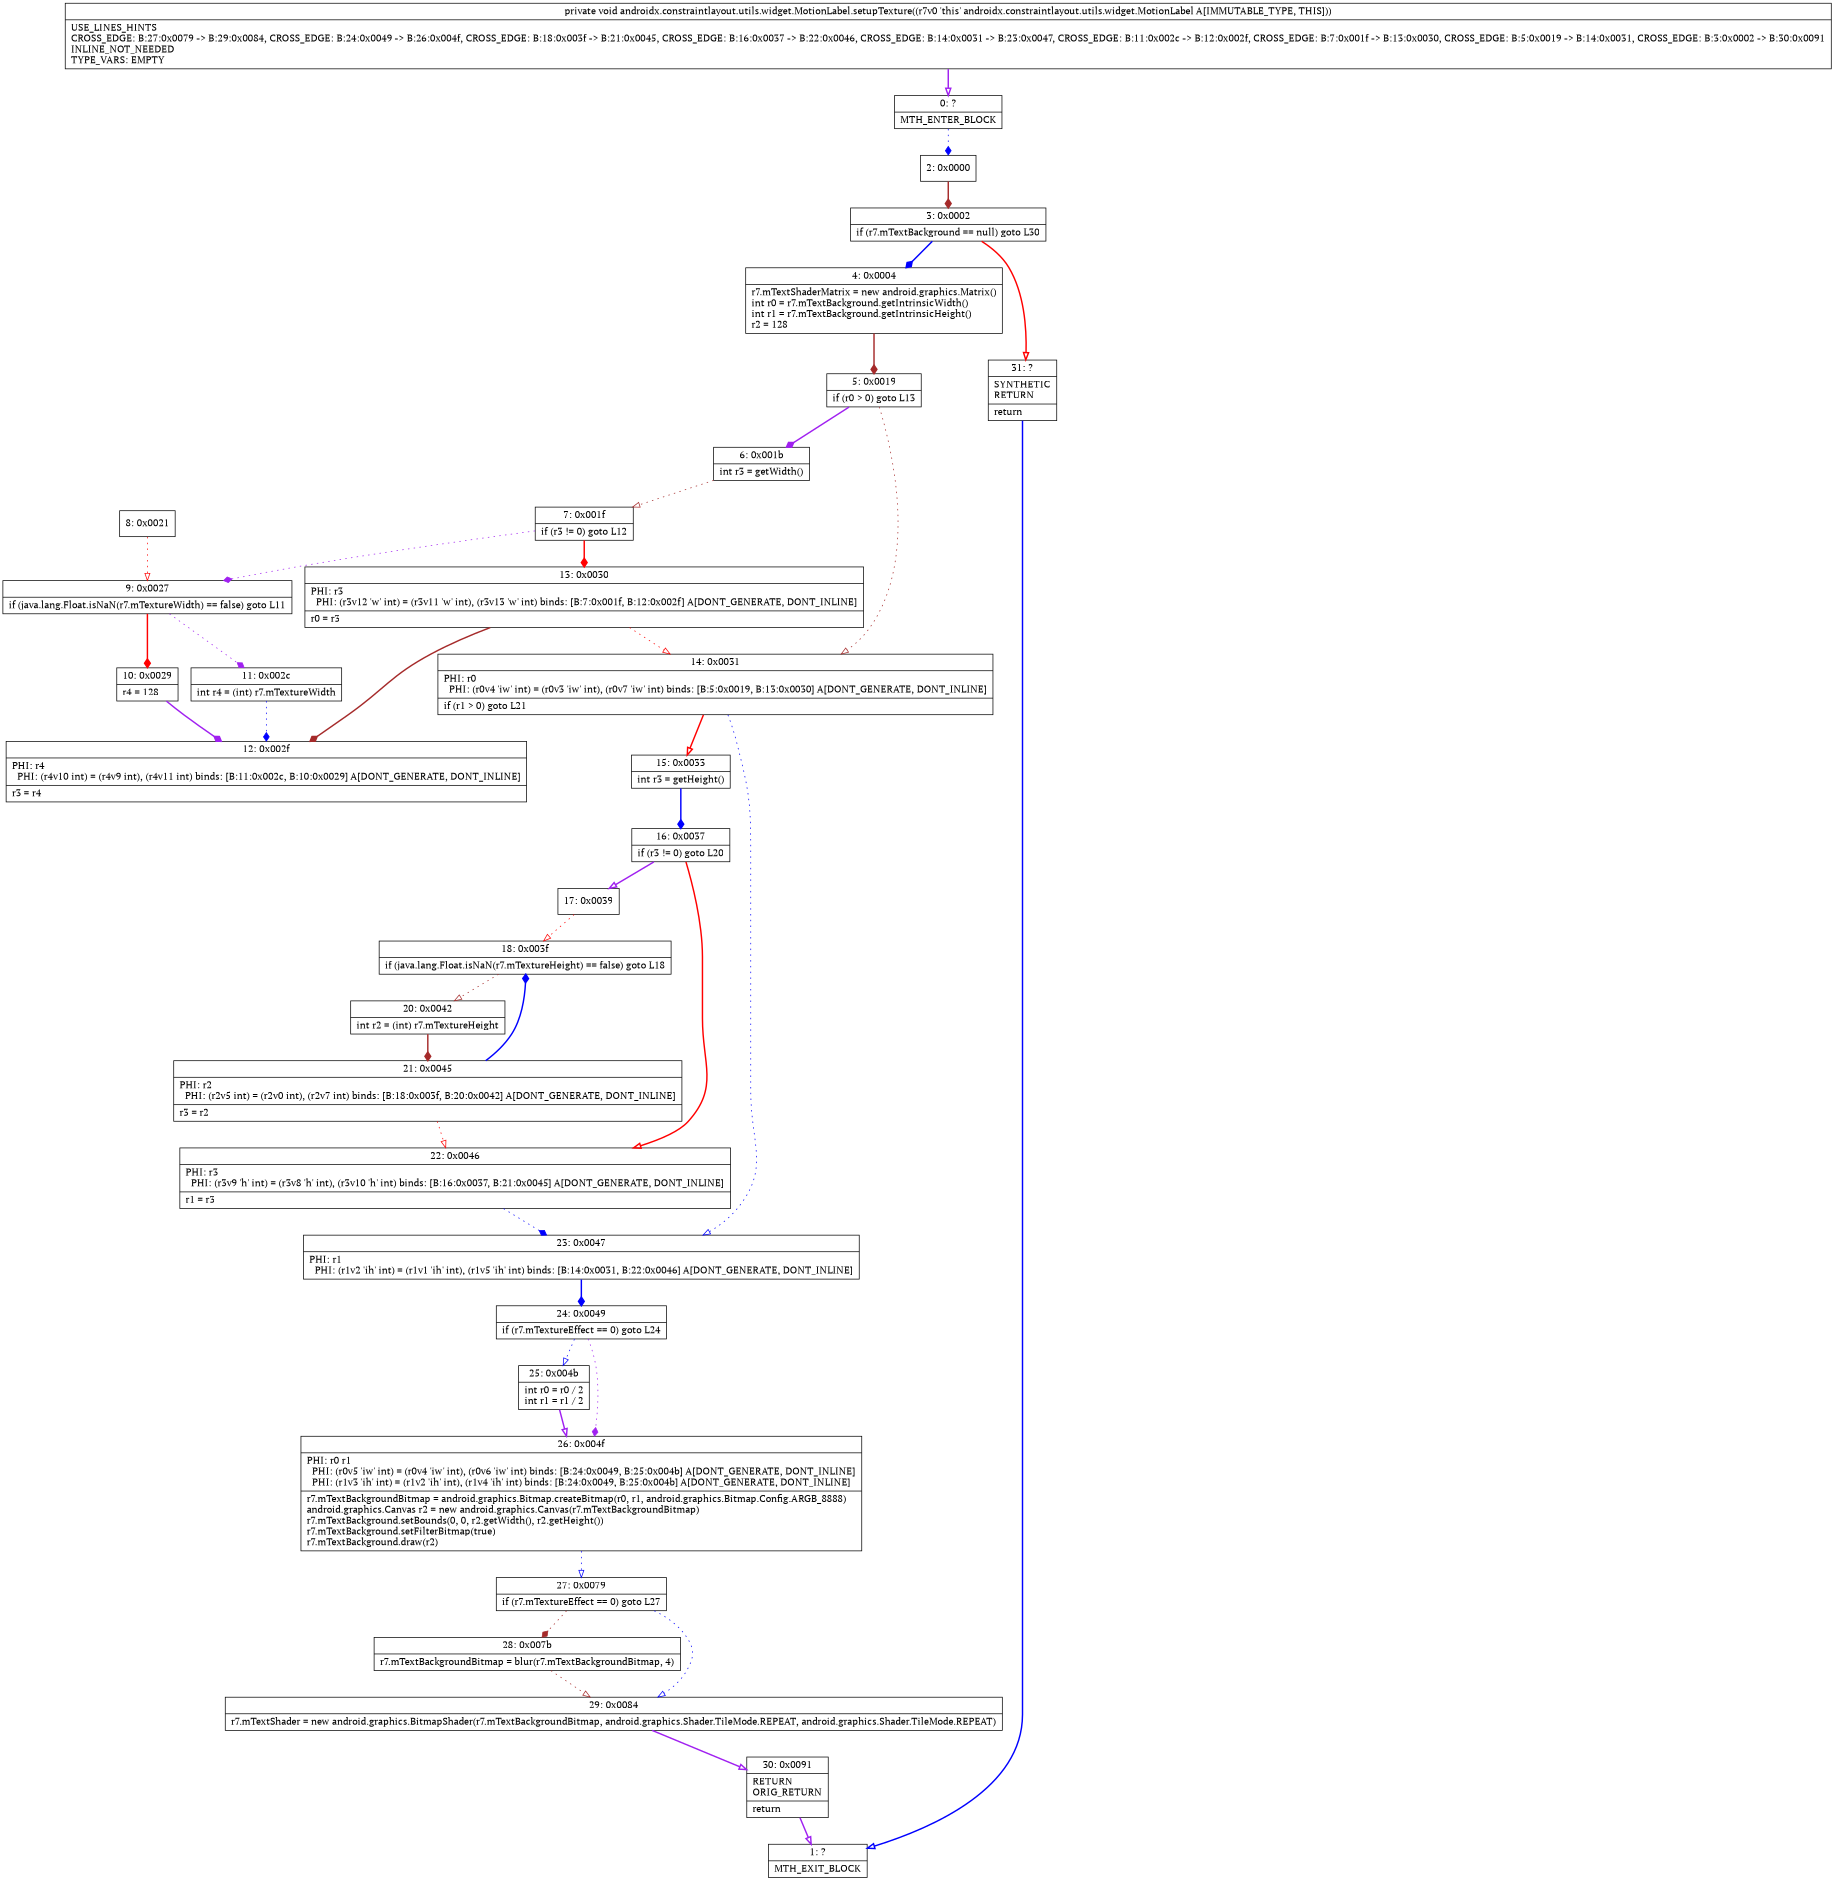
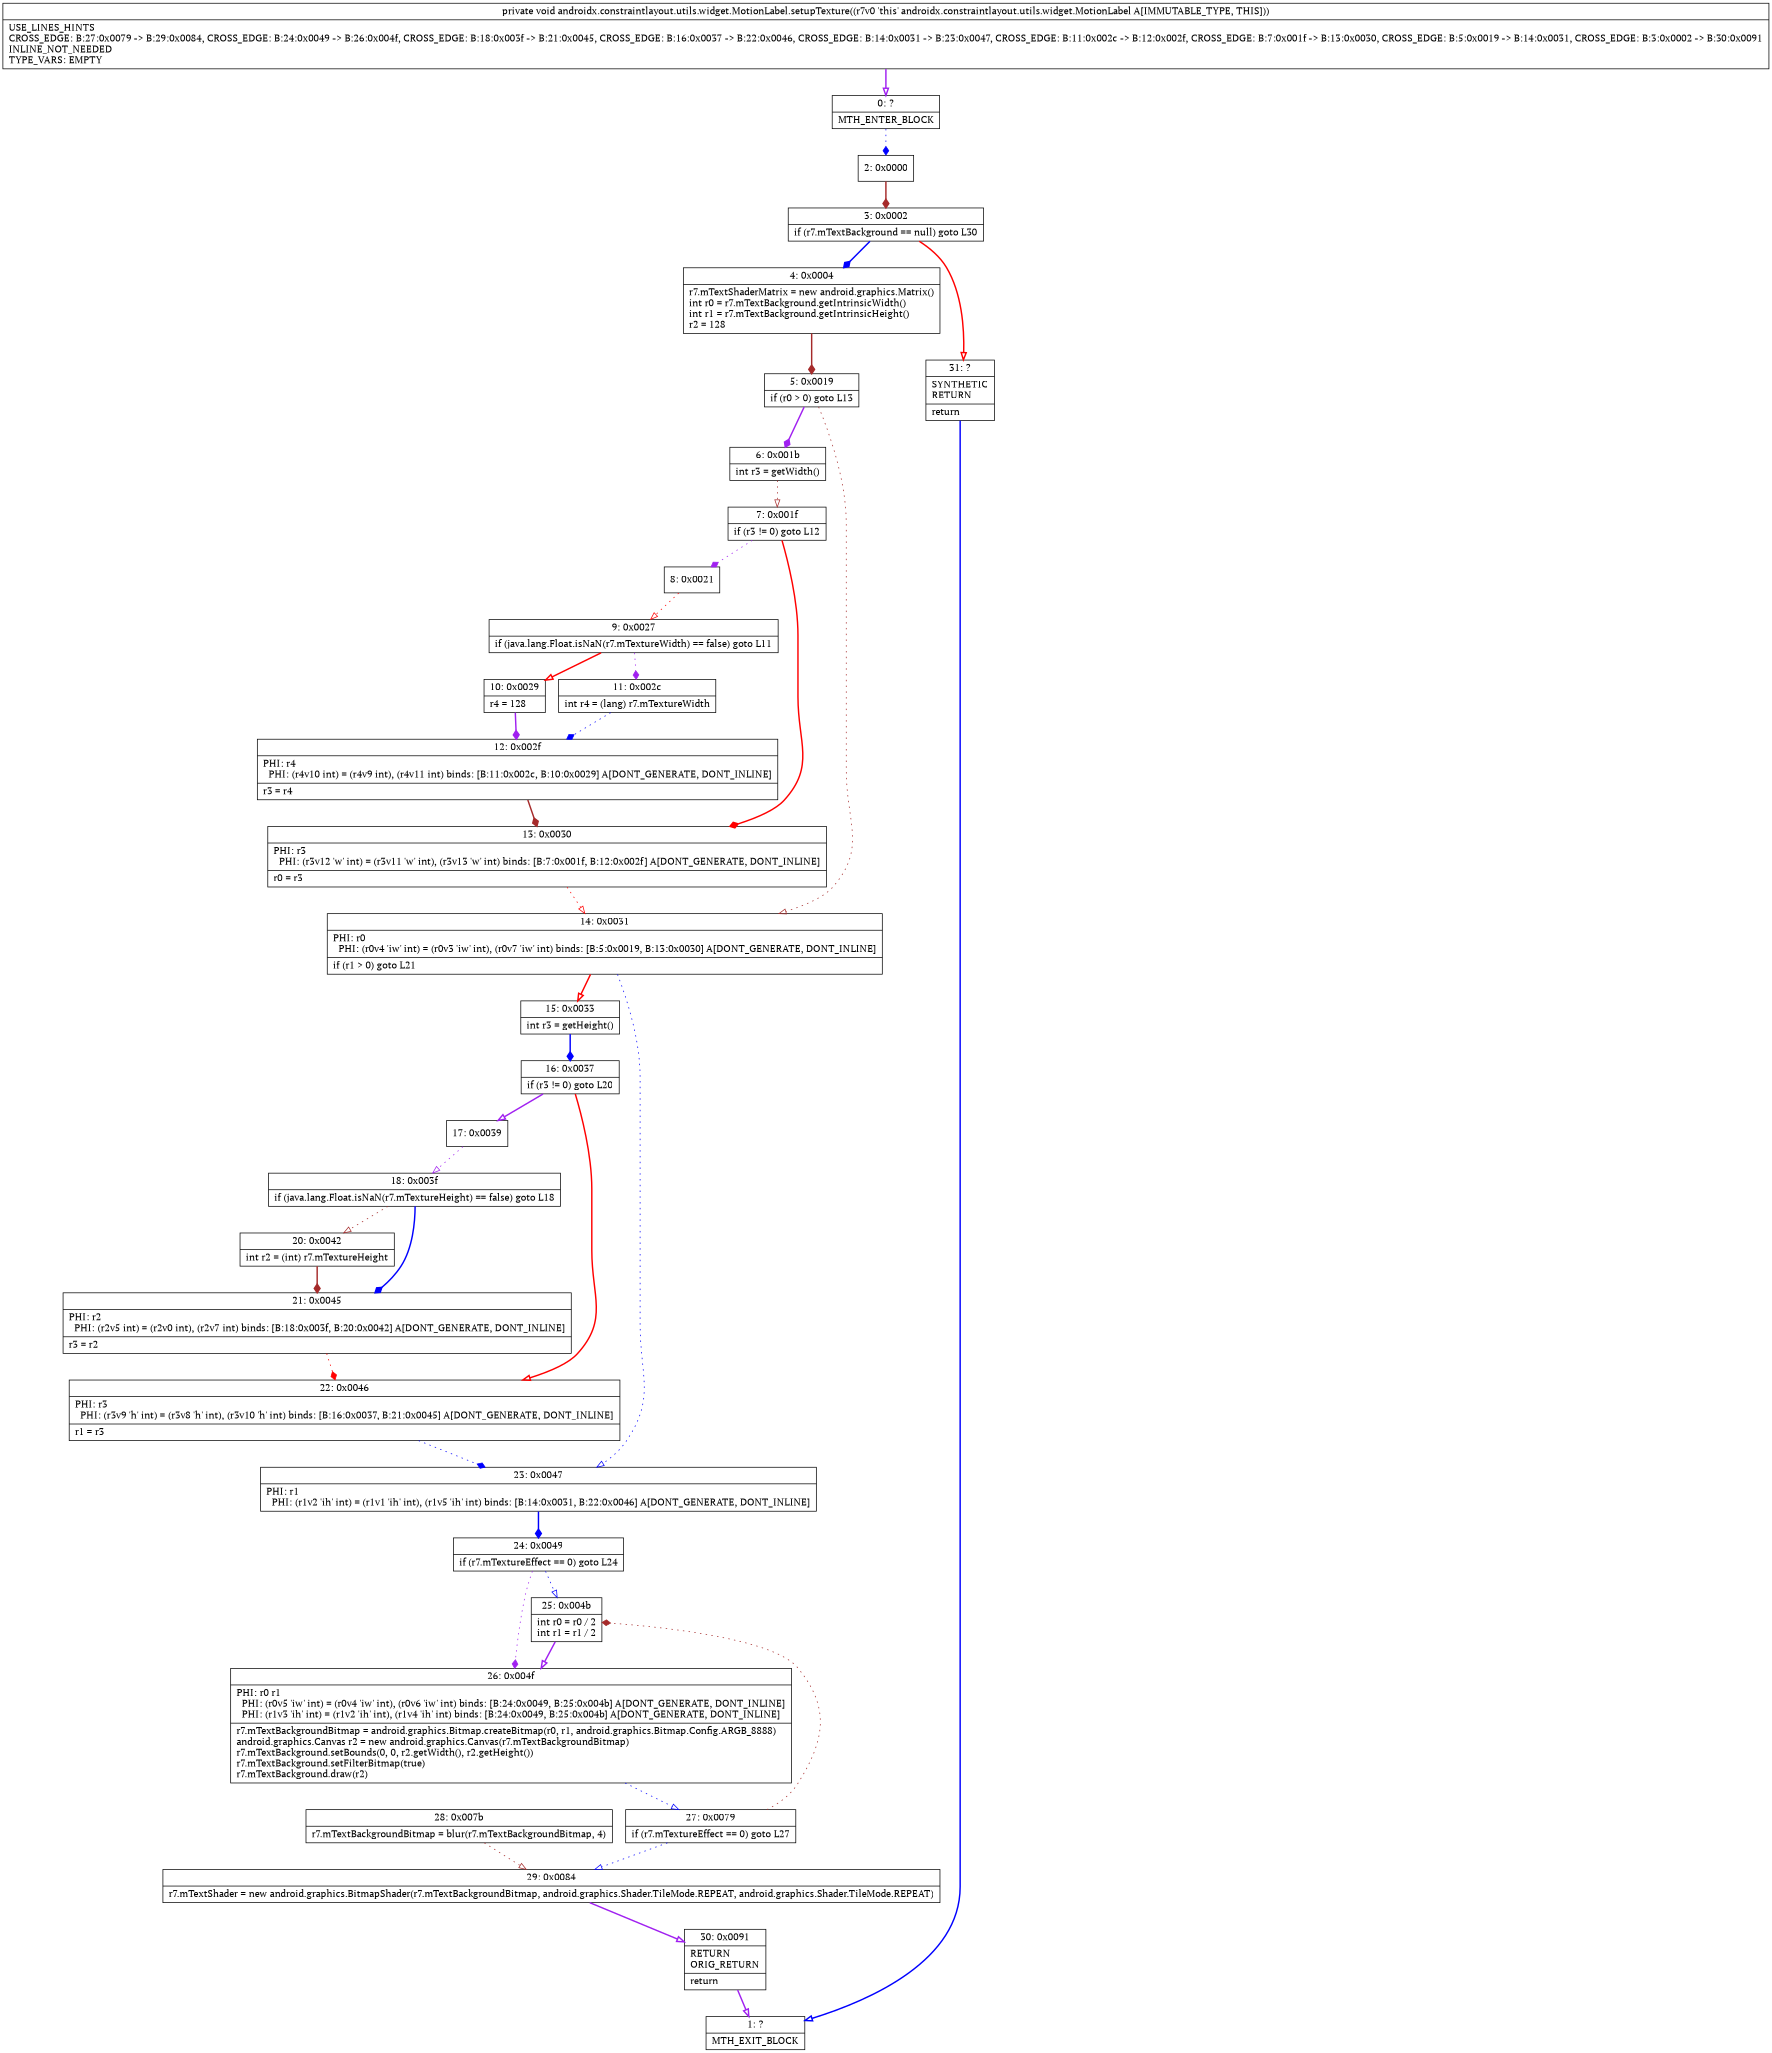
edge "7: 0x001f" -> "9: 0x0027": now "7: 0x001f" -> "8: 0x0021"
edge "9: 0x0027" -> "10: 0x0029": arrowhead diamond -> onormal
edge "13: 0x0030" -> "12: 0x002f": reversed
node "11: 0x002c": text "int r4 = (int) r7.mTextureWidth" -> "int r4 = (lang) r7.mTextureWidth"
edge "17: 0x0039" -> "18: 0x003f": color red -> purple
edge "21: 0x0045" -> "18: 0x003f": reversed
edge "21: 0x0045" -> "22: 0x0046": arrowhead onormal -> diamond
edge "27: 0x0079" -> "28: 0x007b": now "27: 0x0079" -> "25: 0x004b"
